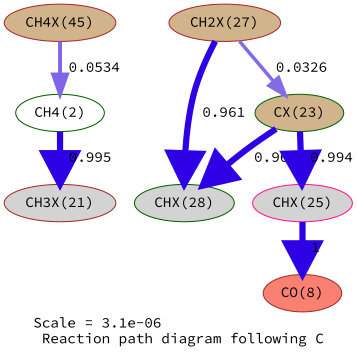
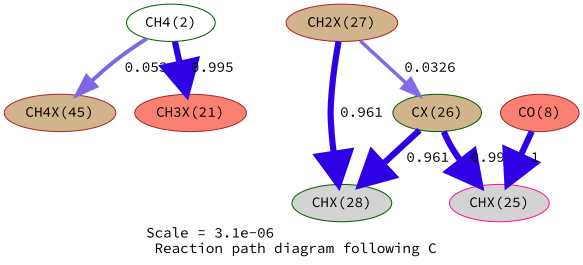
edge "CH4X(45)" -> "CH4(2)": reversed
node "CX(23)": label "CX(23)" -> "CX(26)"
node "CH3X(21)": fillcolor lightgrey -> salmon
edge "CHX(25)" -> "CO(8)": reversed
